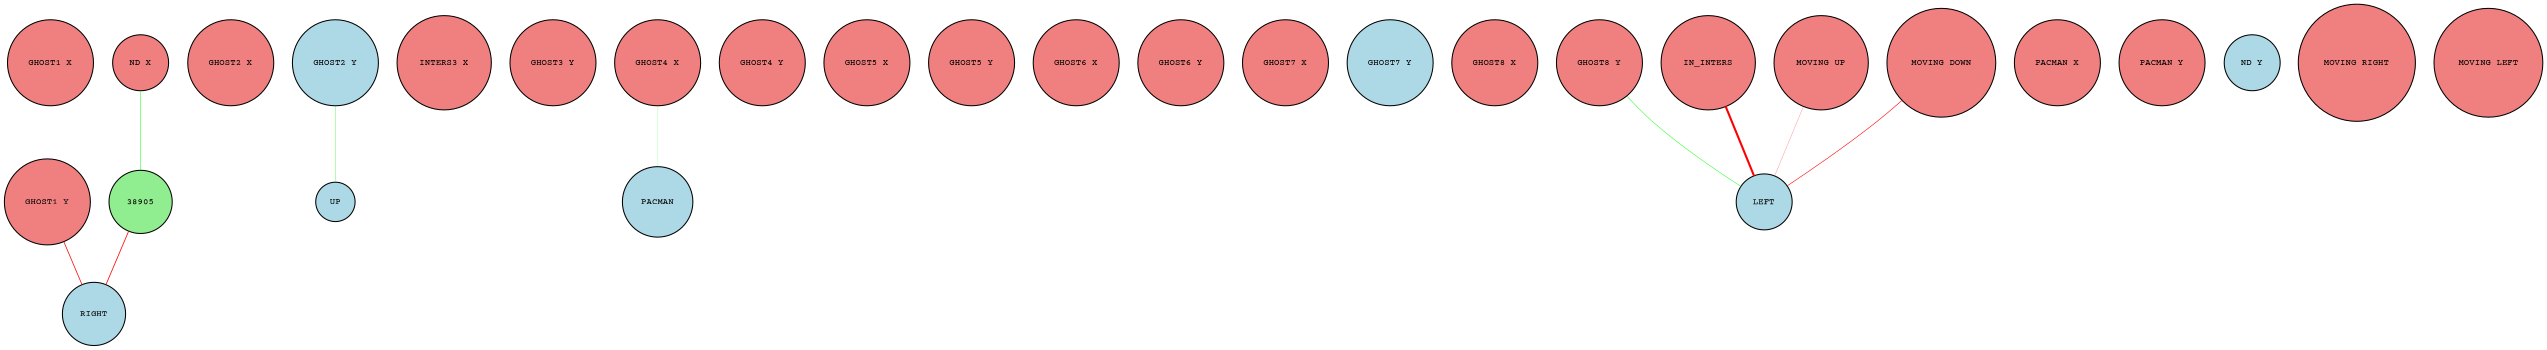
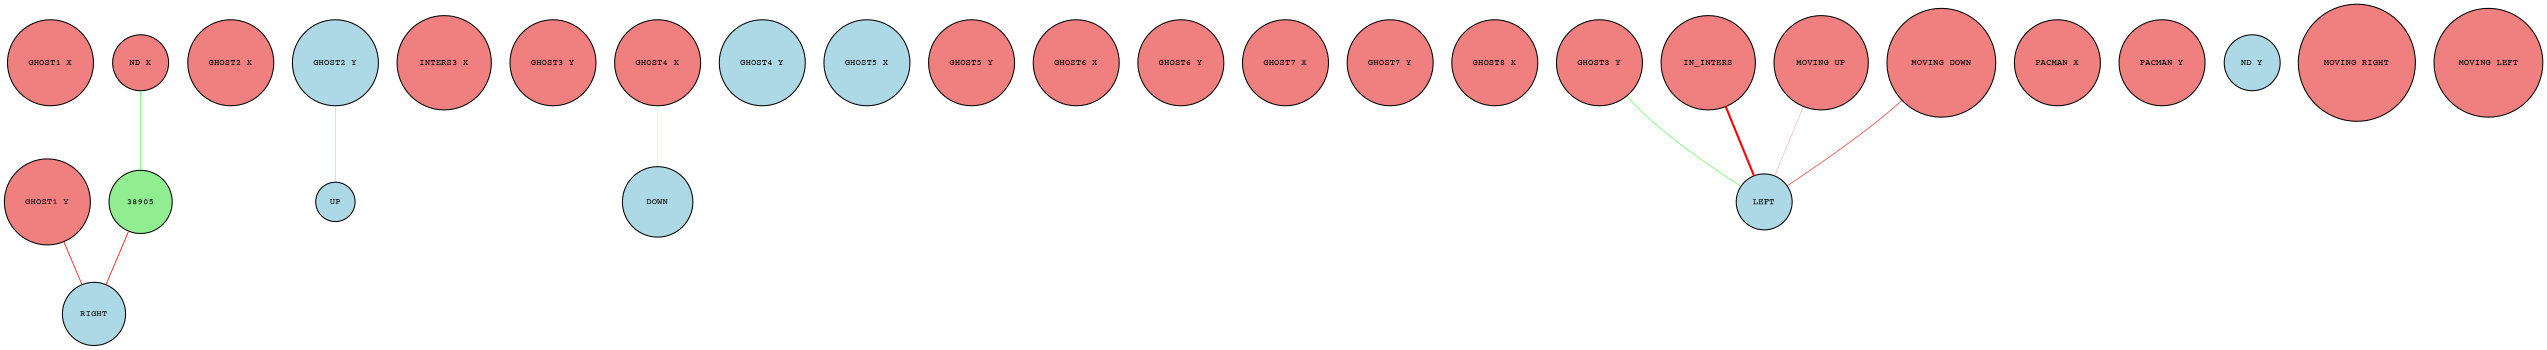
node "GHOST4 Y": fillcolor lightcoral -> lightblue
node "GHOST5 X": fillcolor lightcoral -> lightblue
node "GHOST7 Y": fillcolor lightblue -> lightcoral
node "PACMAN": label "PACMAN" -> "DOWN"
